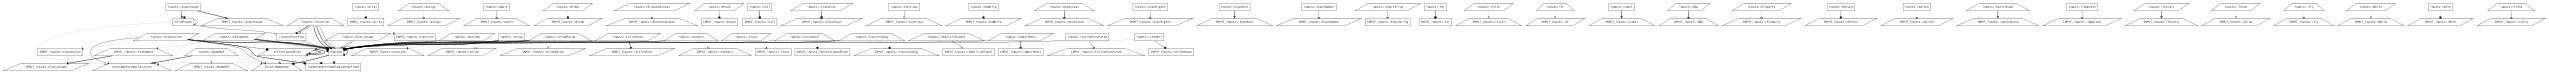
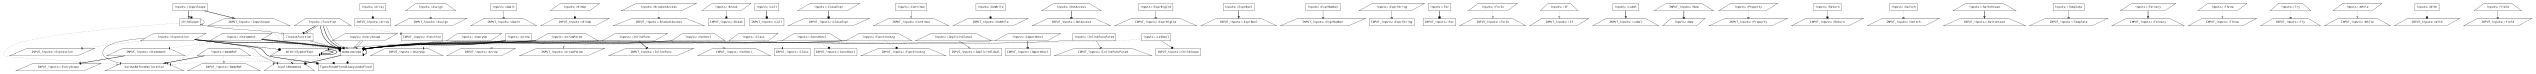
edge "inputs::New" -> "INPUT_inputs::New": reversed
node "INPUT_inputs::ExprBigInt": shape parallelogram -> trapezium
node "INPUT_inputs::Expression": shape box -> parallelogram
node "UnaryOp": label "UnaryOp" -> "NameInScope"
node "INPUT_inputs::WithinTypeofExpr": label "INPUT_inputs::WithinTypeofExpr" -> "INPUT_inputs::ConstDecl"
